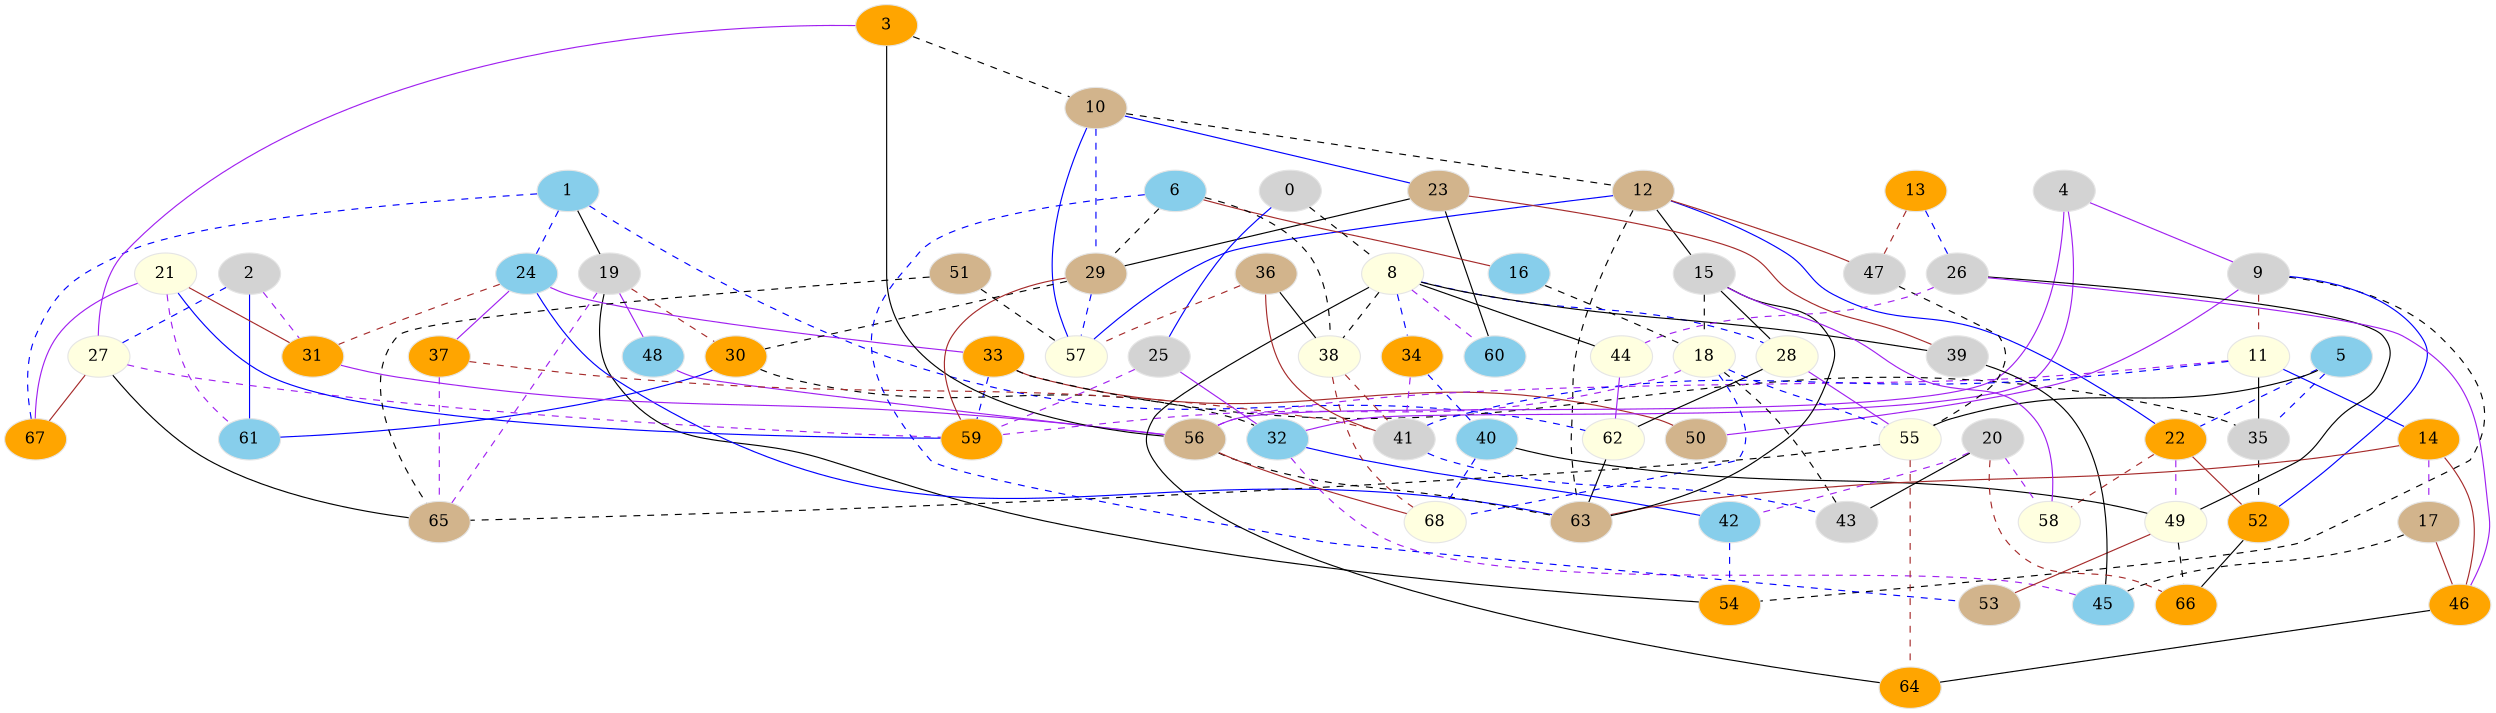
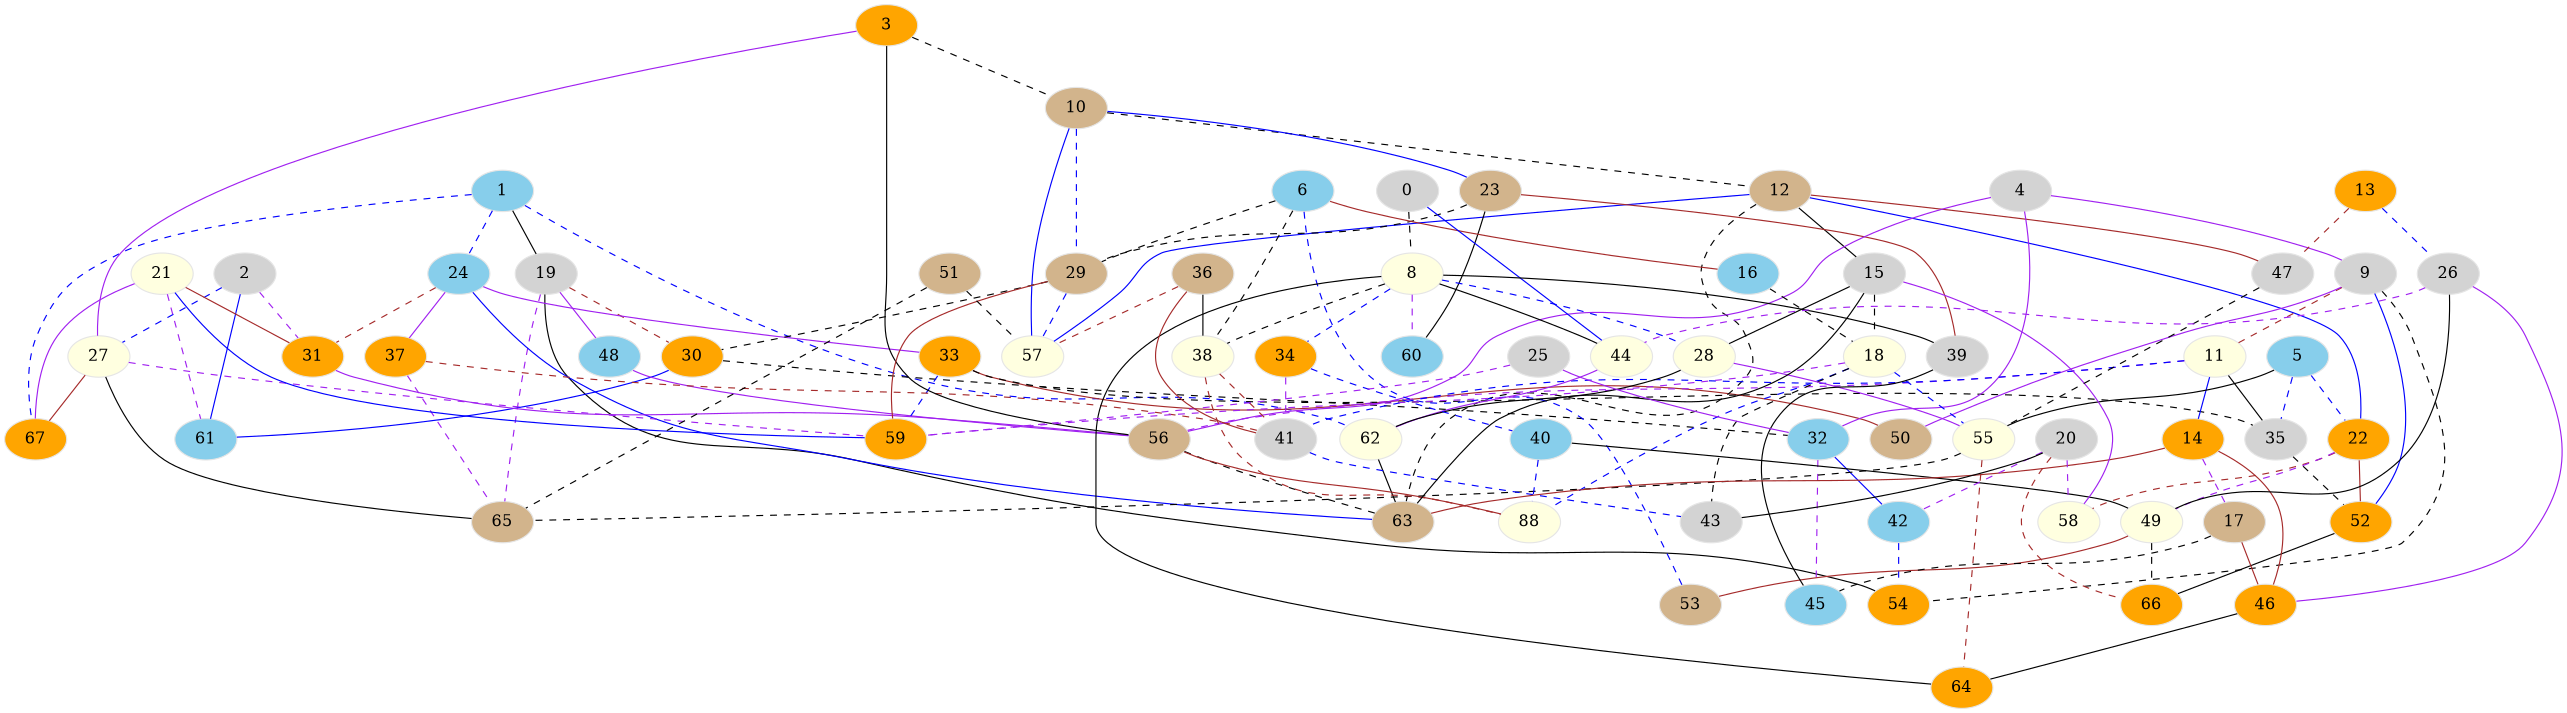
edge "23" -- "29": style solid -> dashed
edge "0" -- "25": now "0" -- "44"
node "68": label "68" -> "88"
